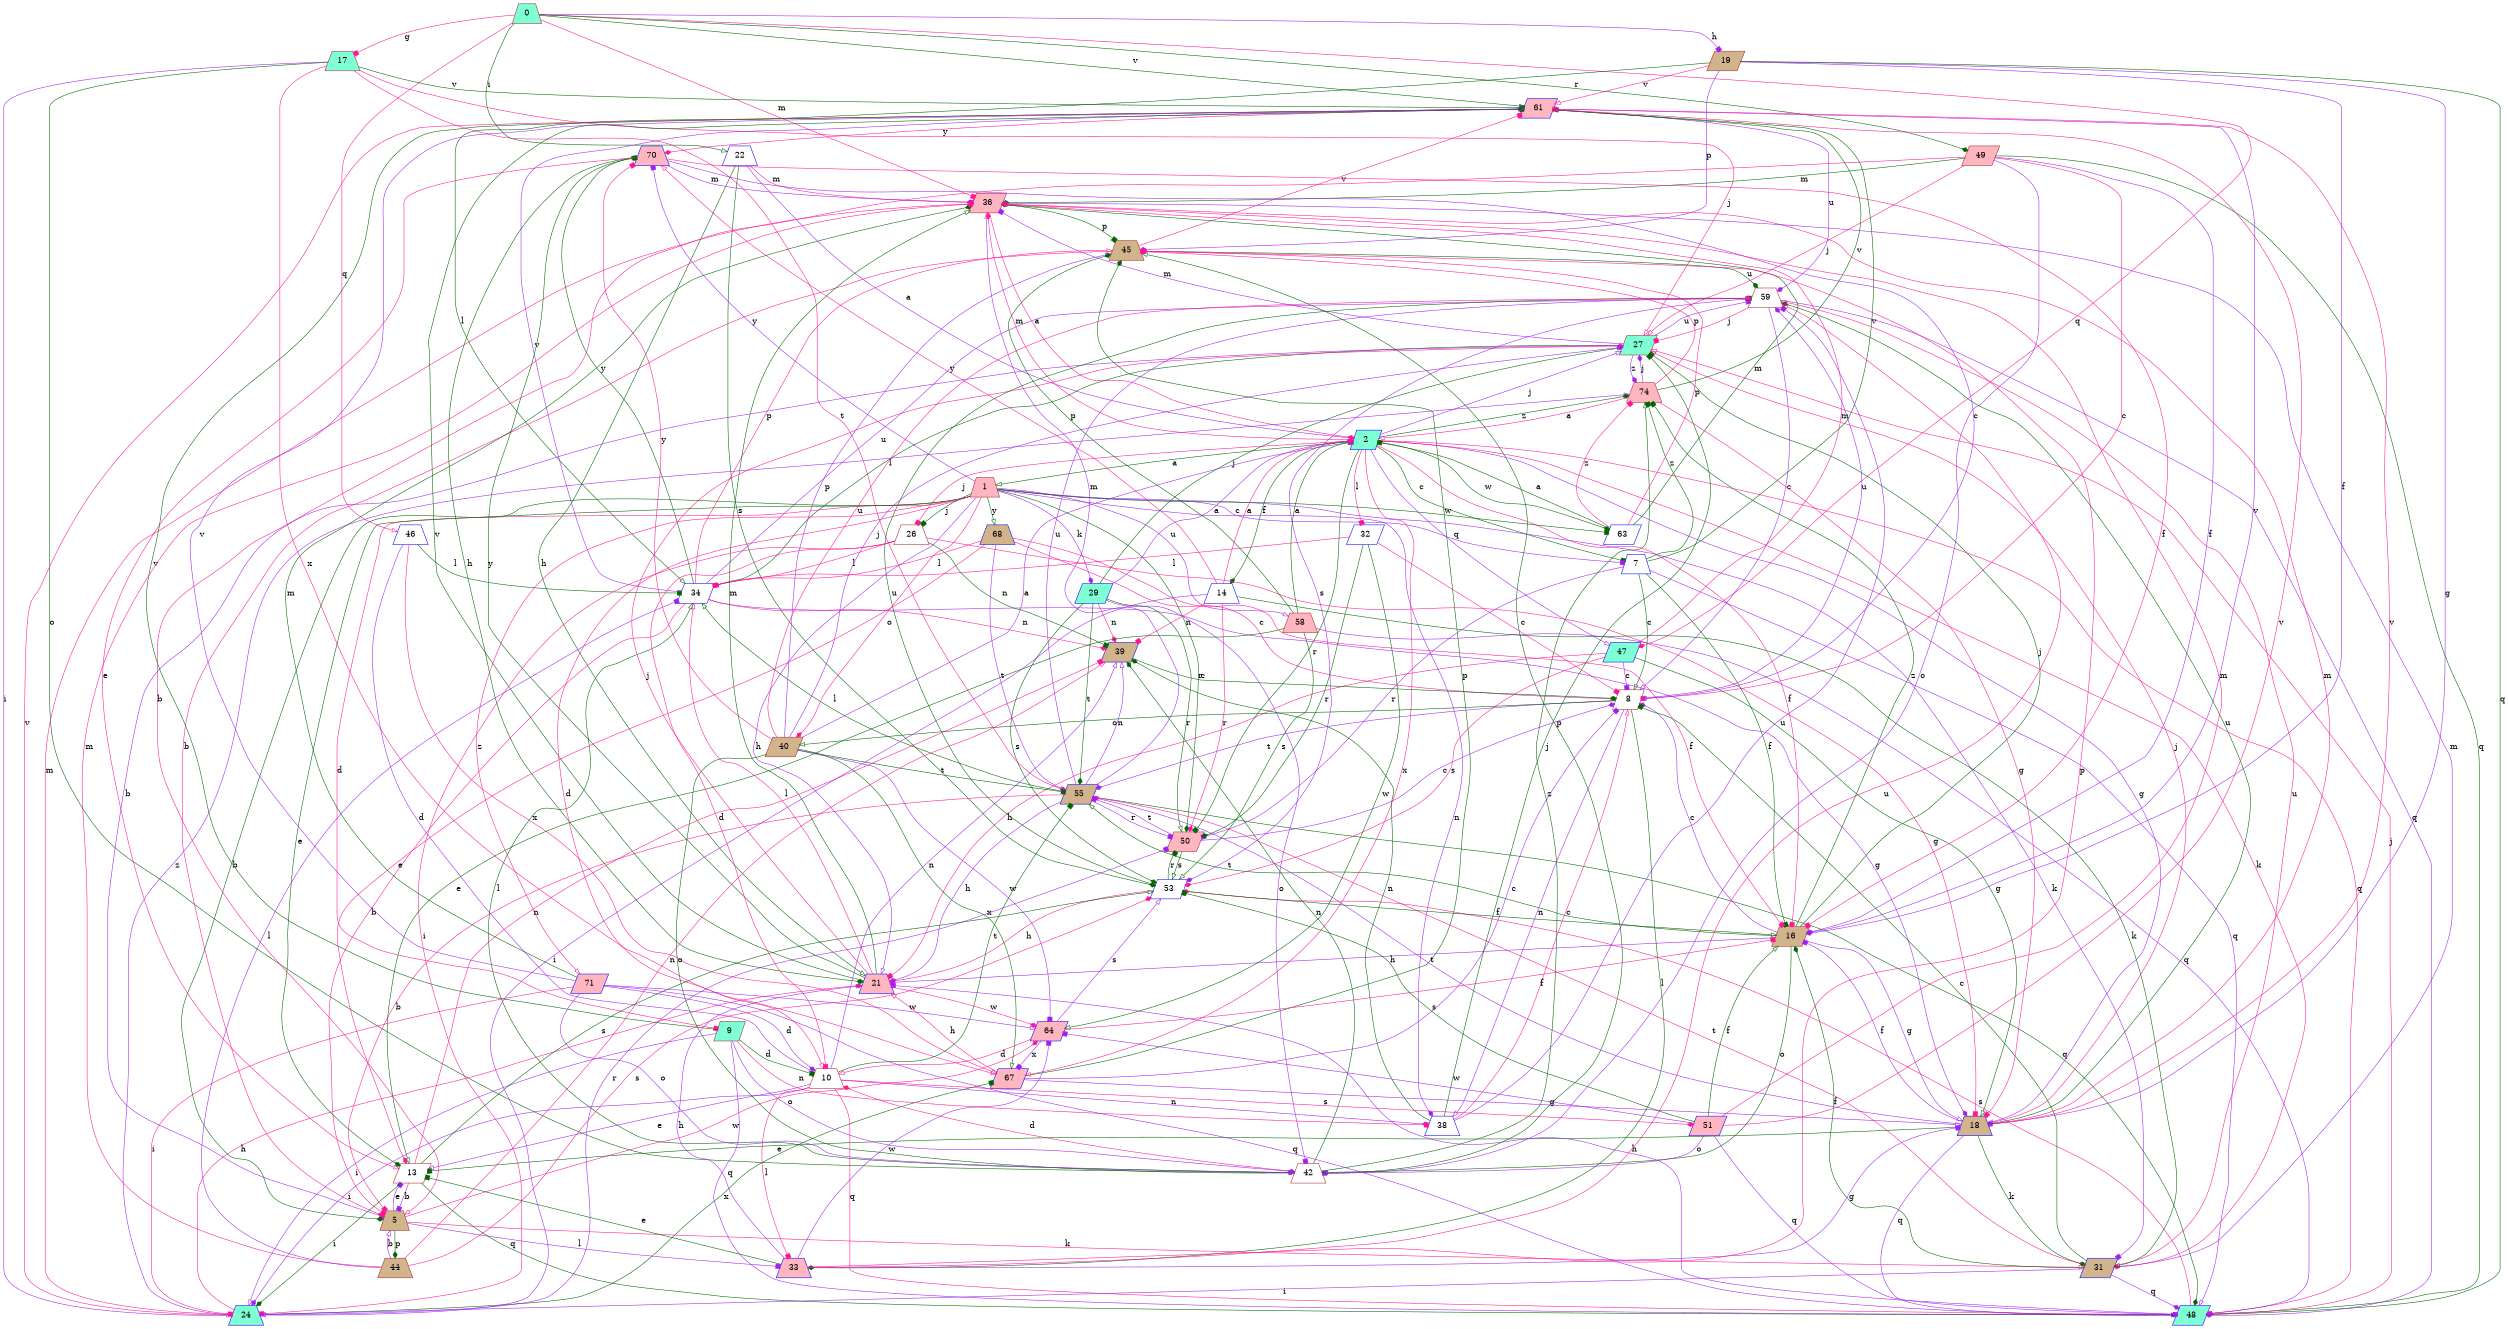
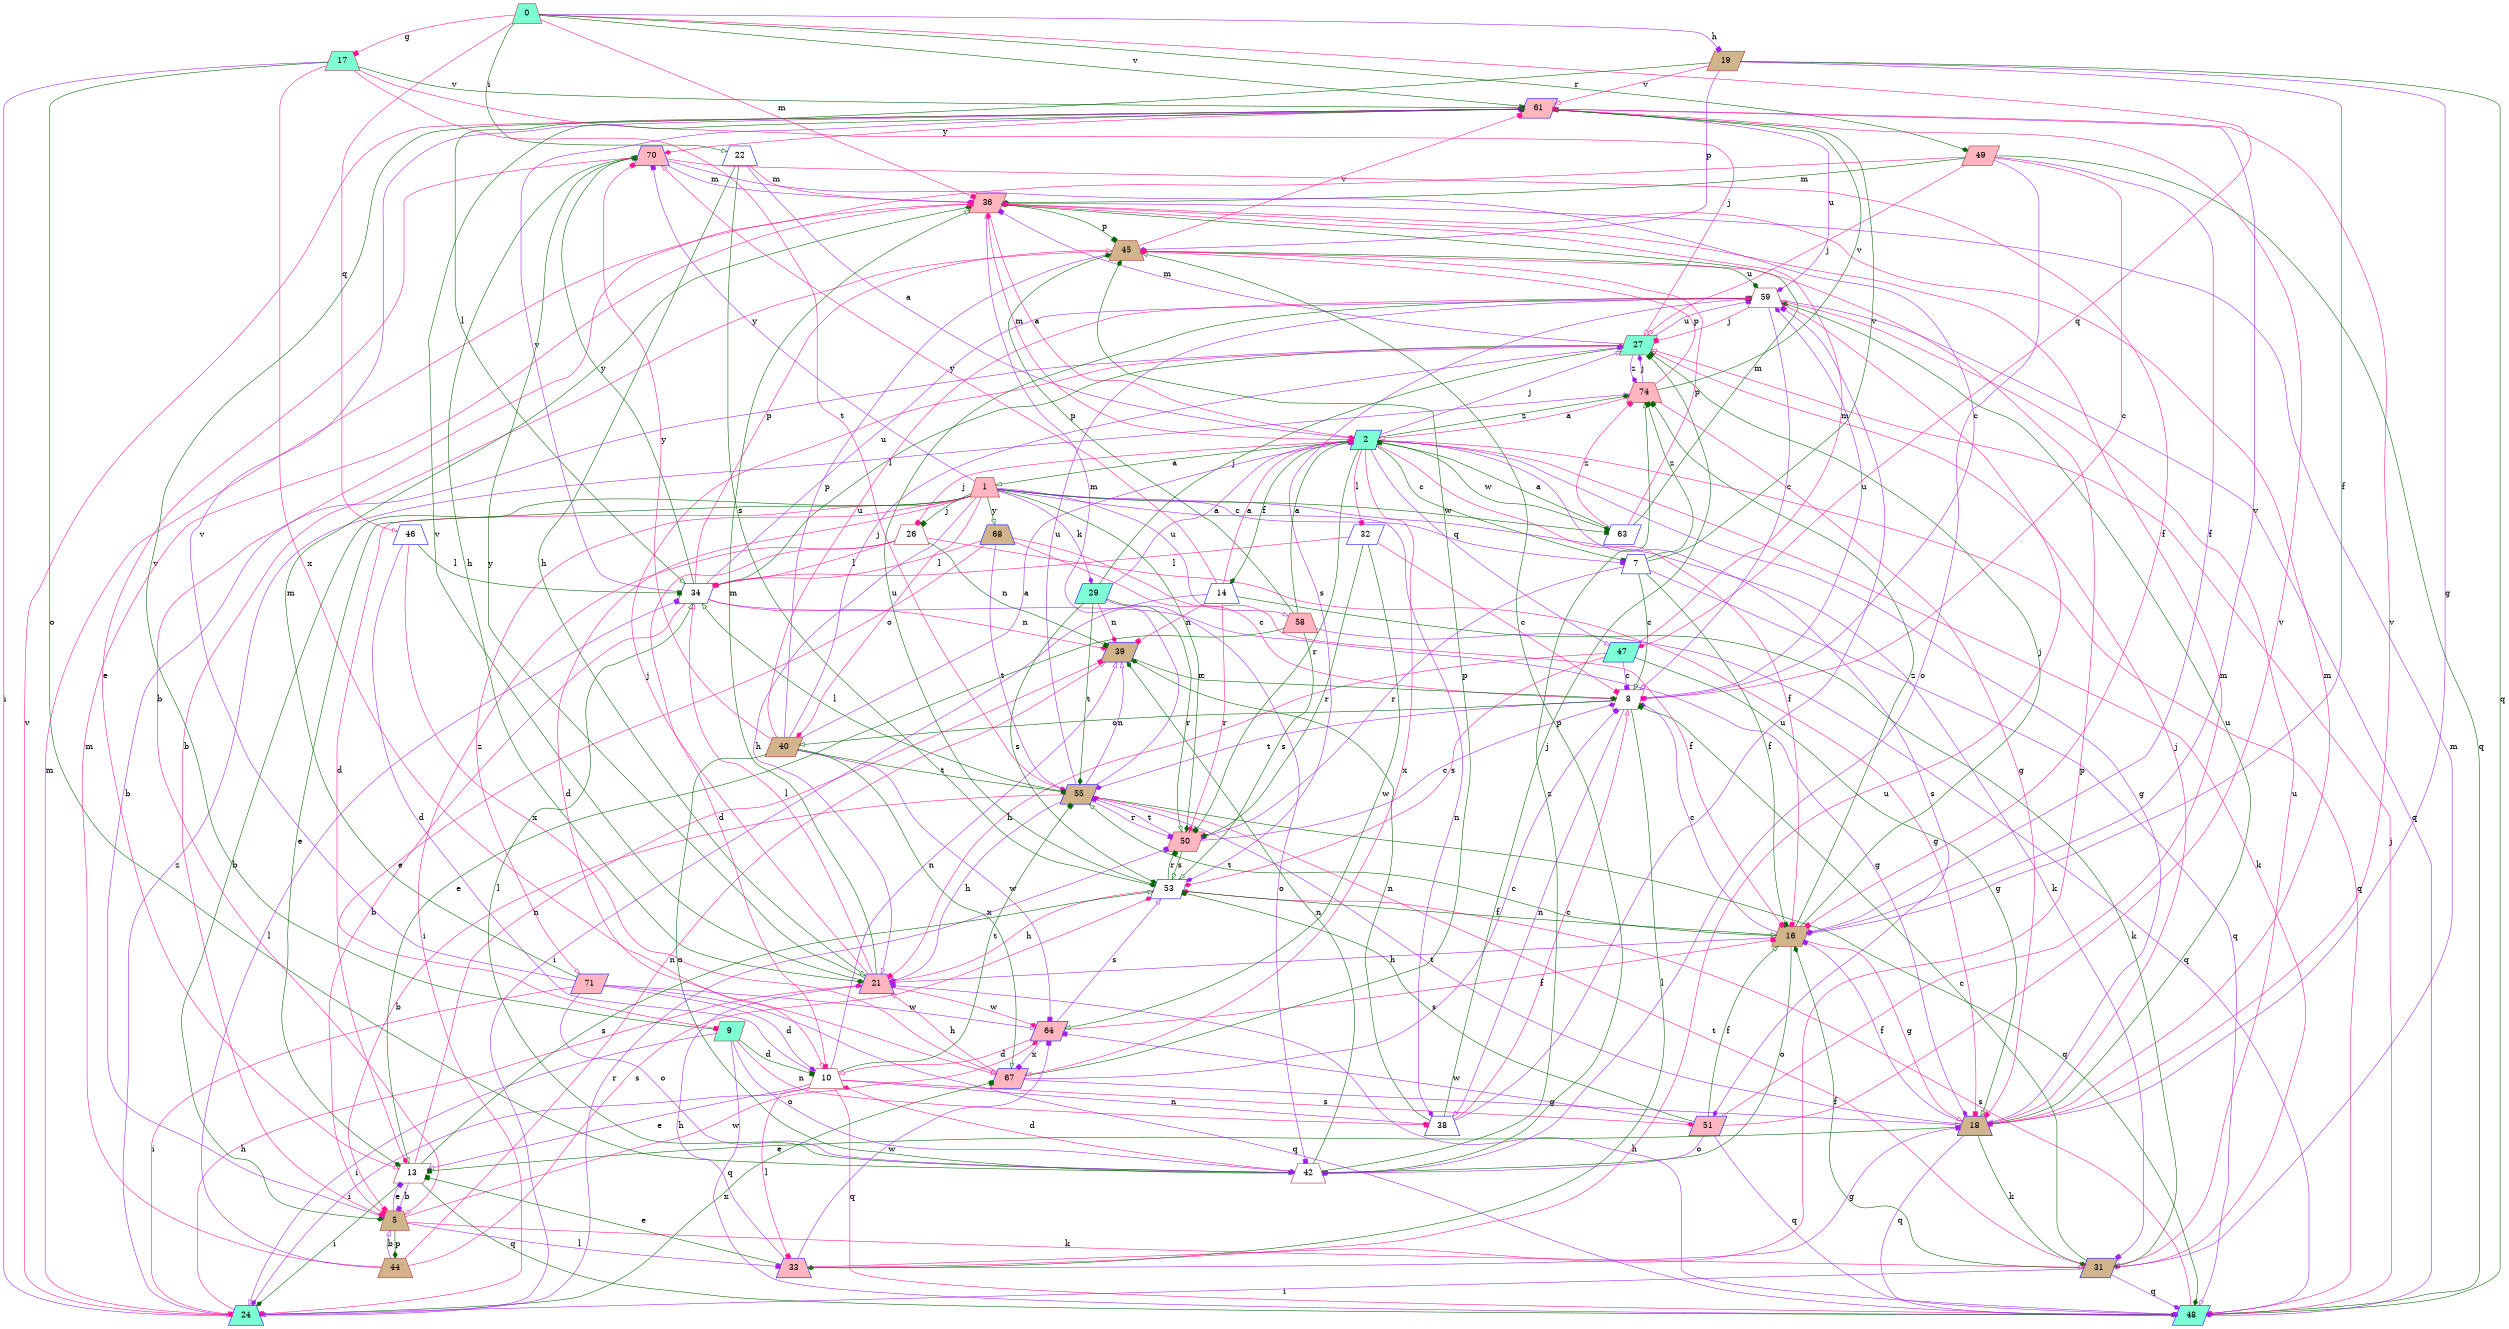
edge "2" -> "51": added, label "s"
edge "16" -> "18": color purple -> deeppink
